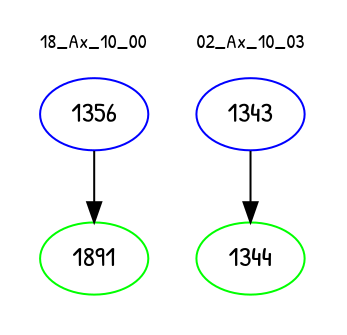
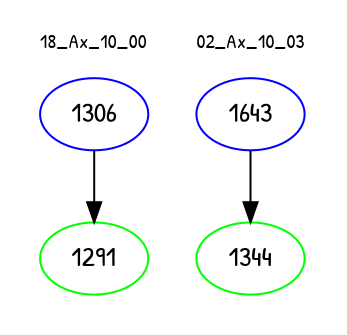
node "1356": label "1356" -> "1306"
node "1343": label "1343" -> "1643"
node "1891": label "1891" -> "1291"
